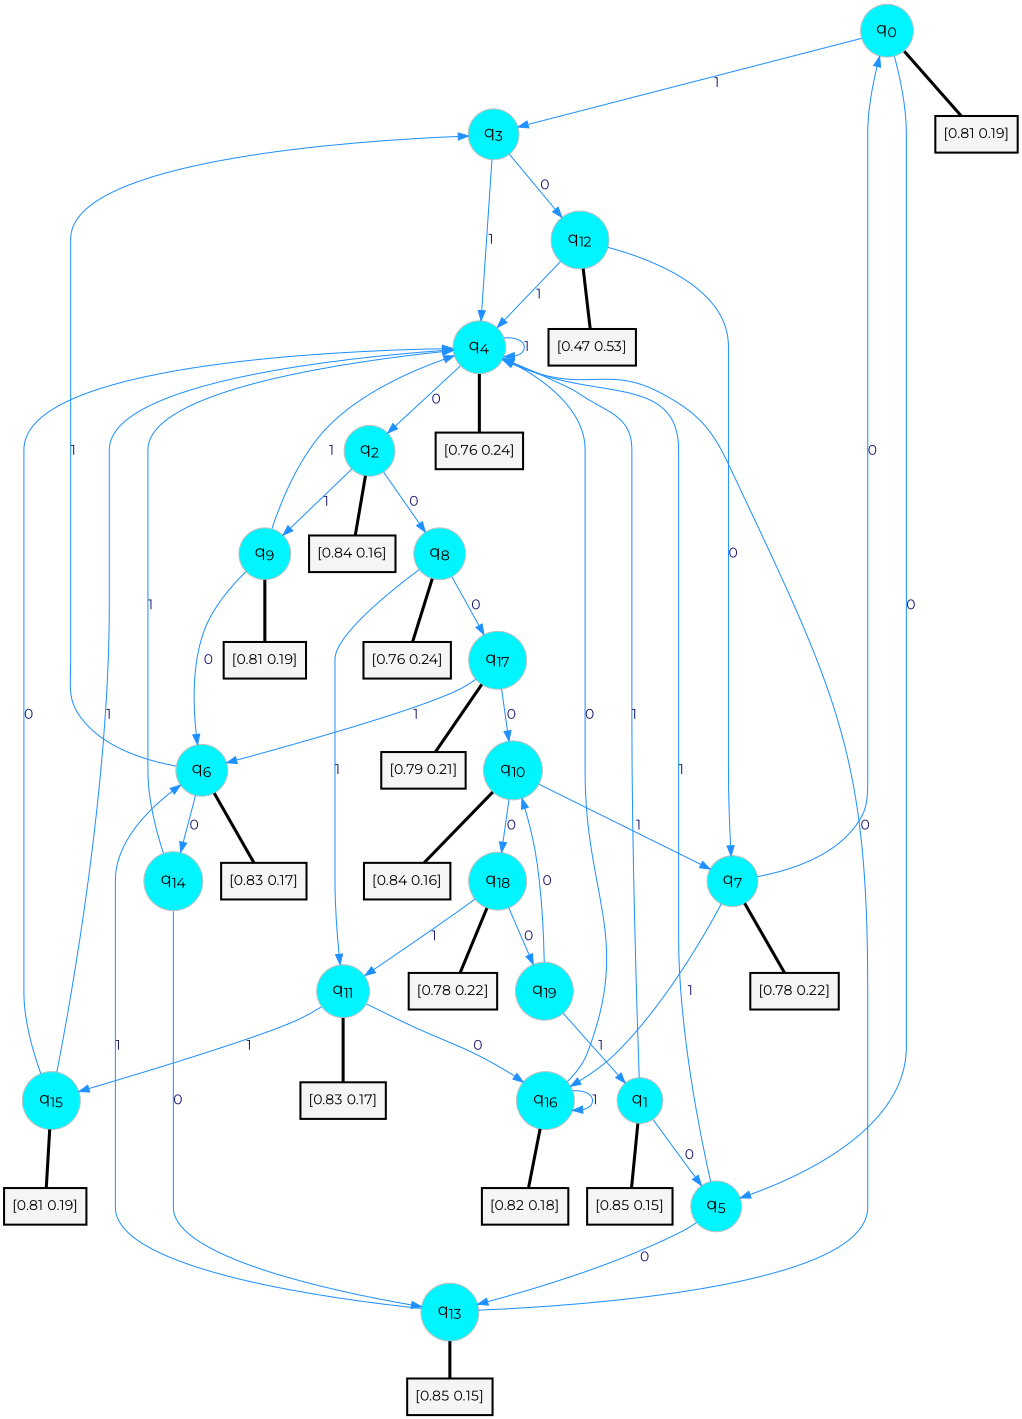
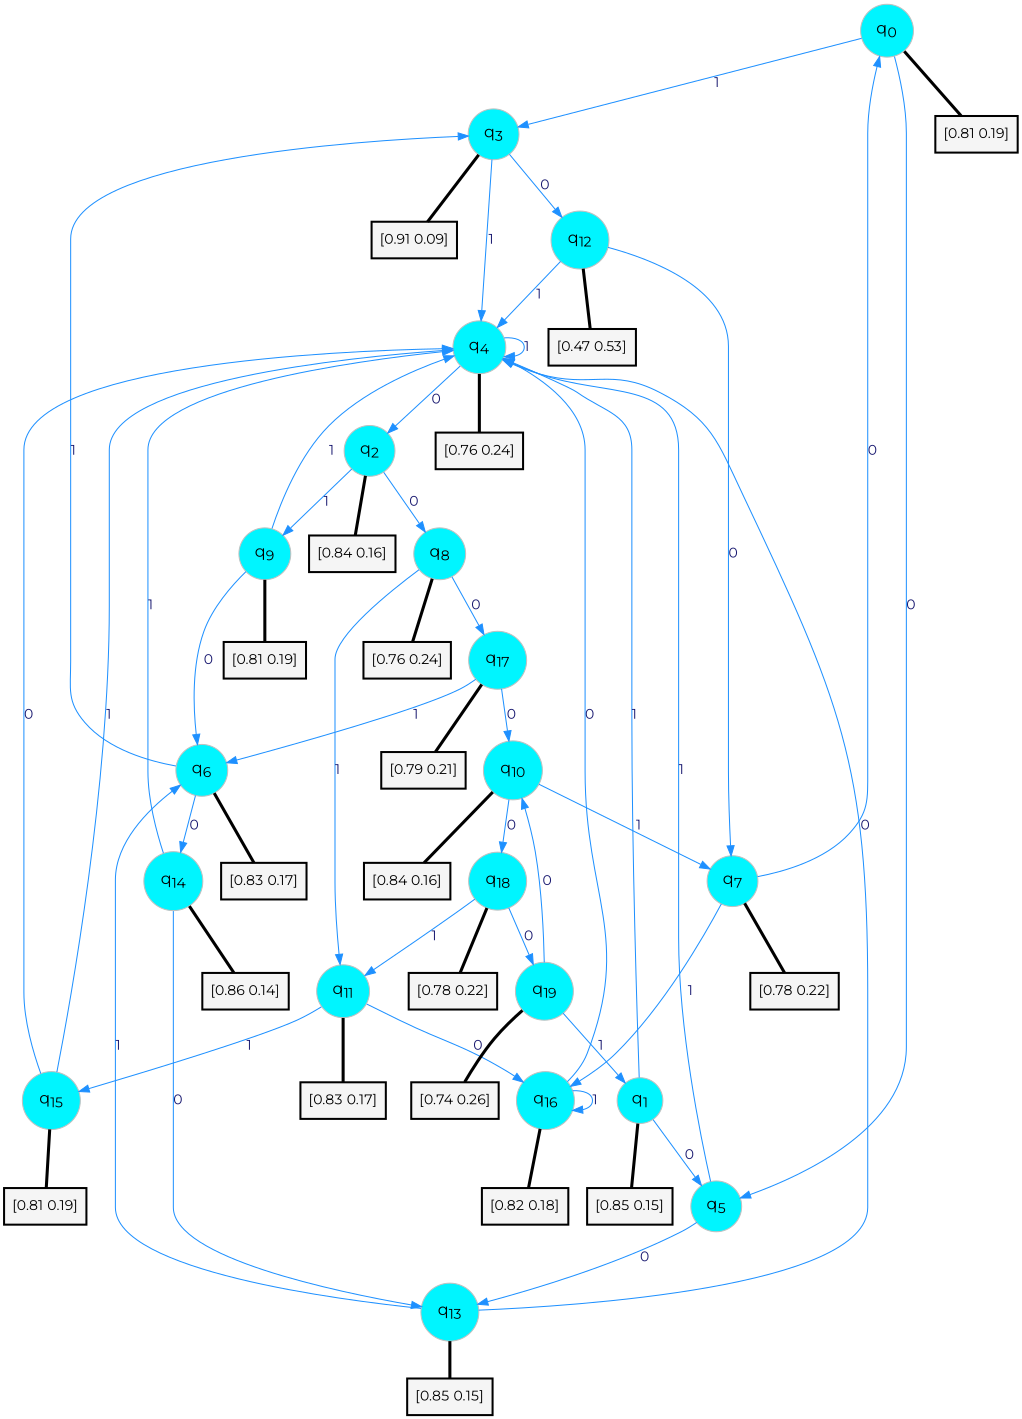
node "[0.91 0.09]": added
node "[0.86 0.14]": added
node "[0.74 0.26]": added
